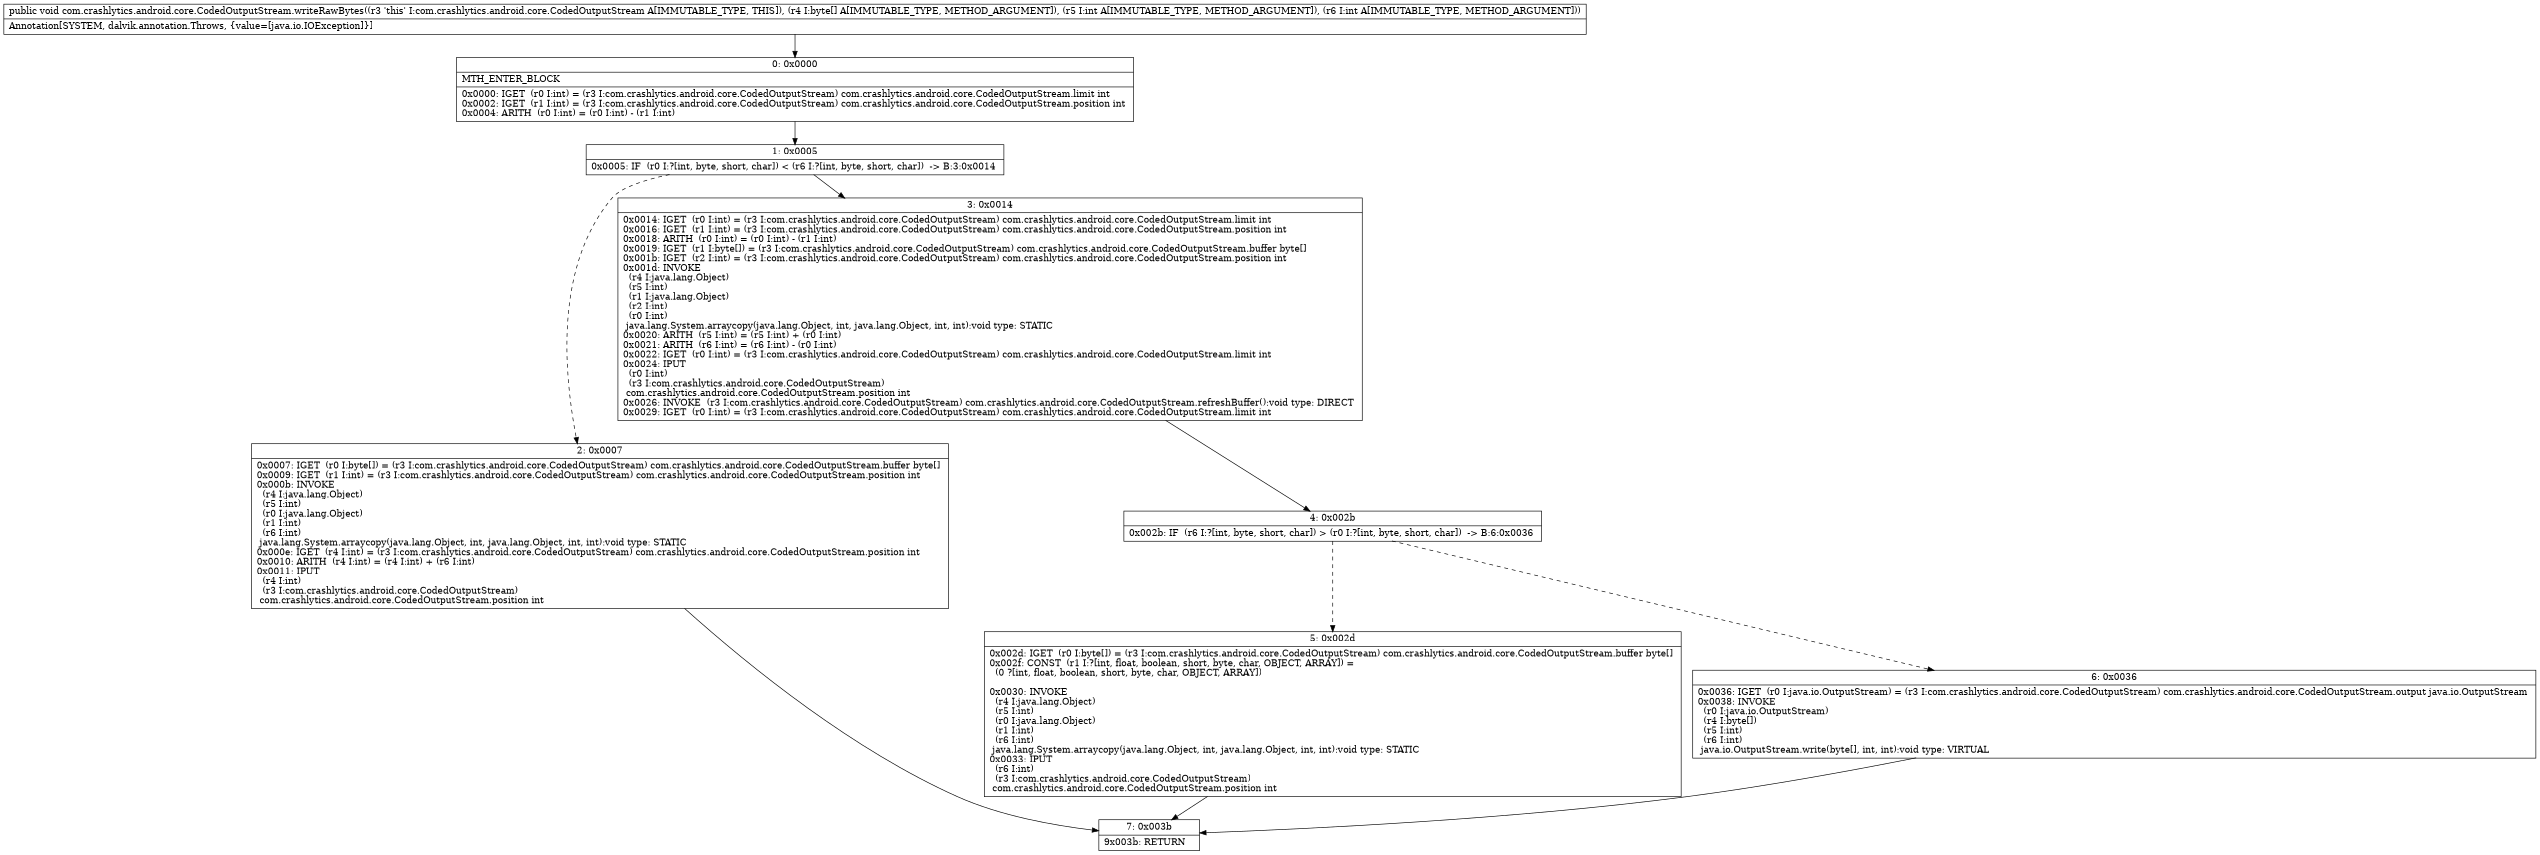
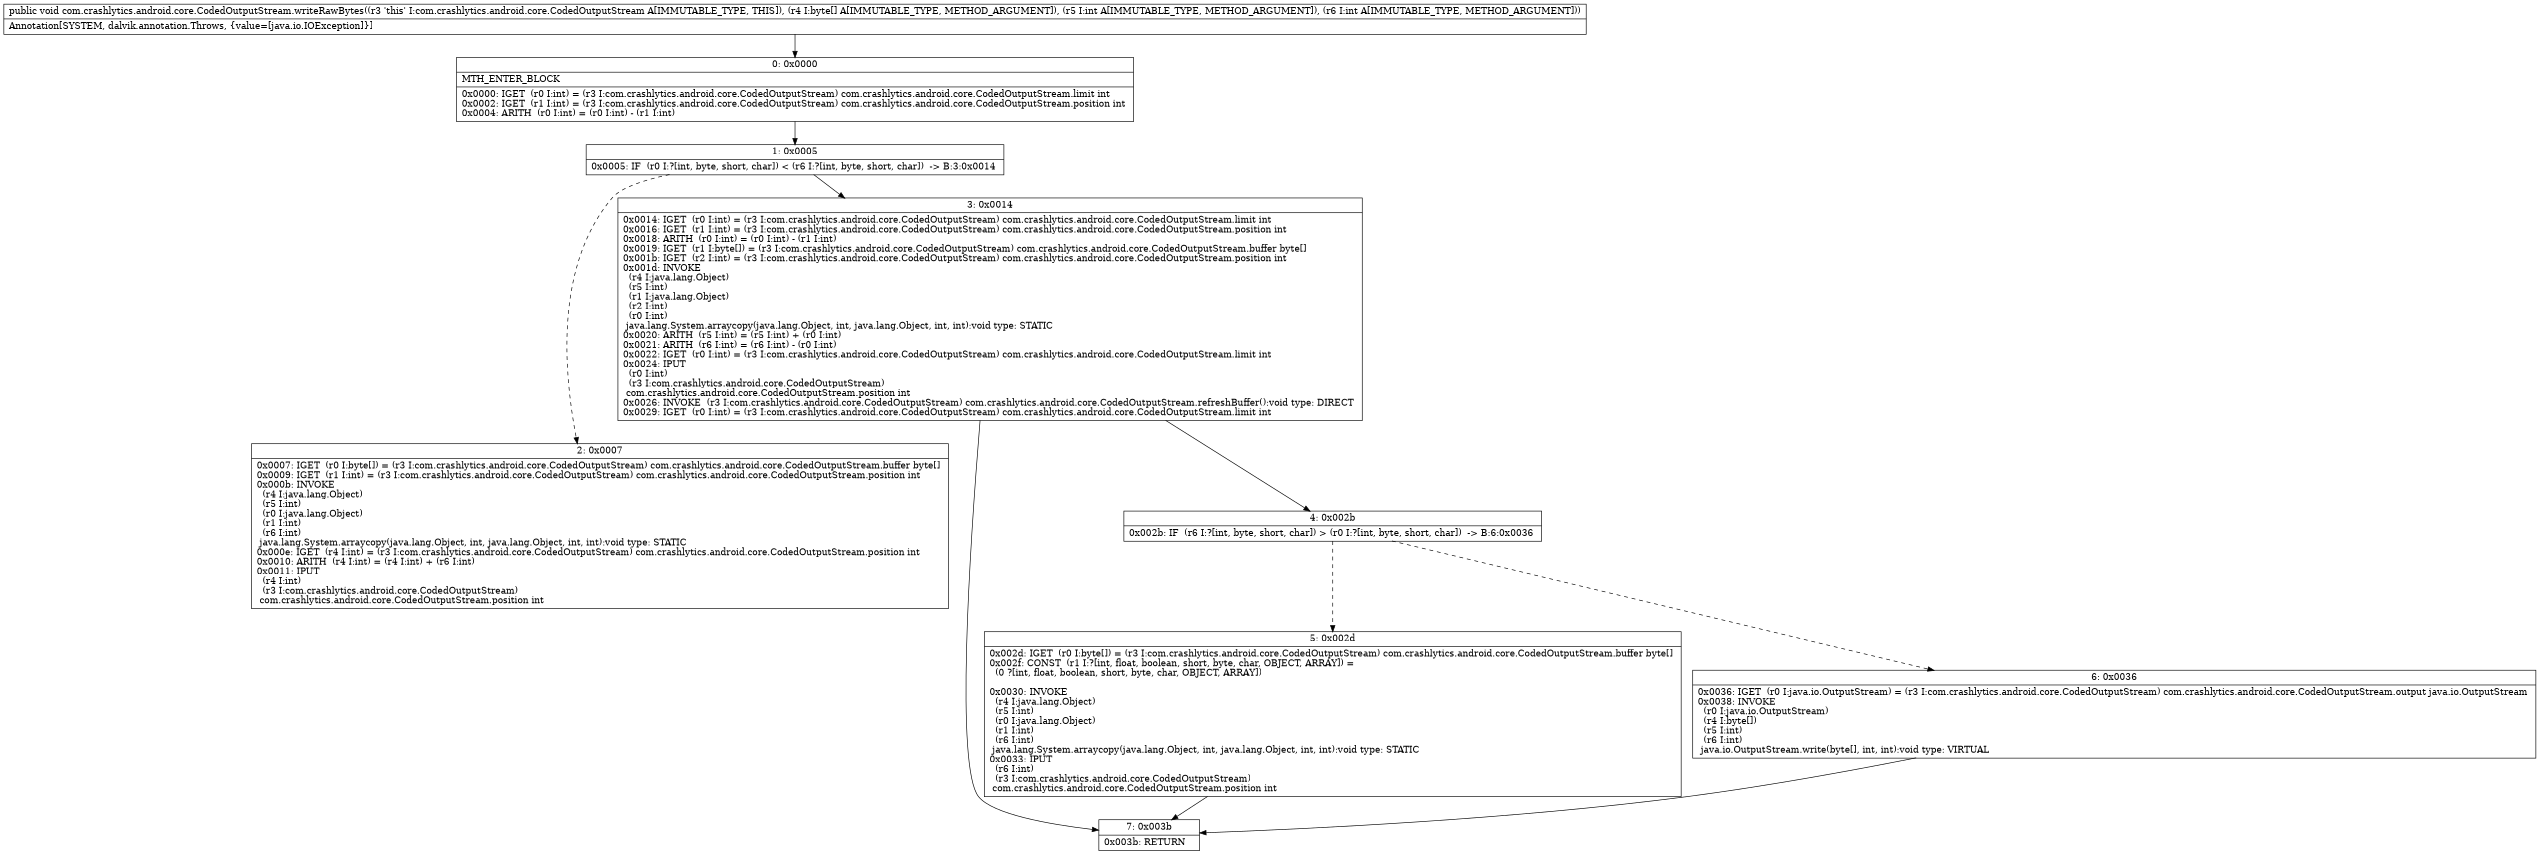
edge "2: 0x0007" -> "7: 0x003b": now "3: 0x0014" -> "7: 0x003b"
node "7: 0x003b": text "9x003b: RETURN" -> "0x003b: RETURN"
